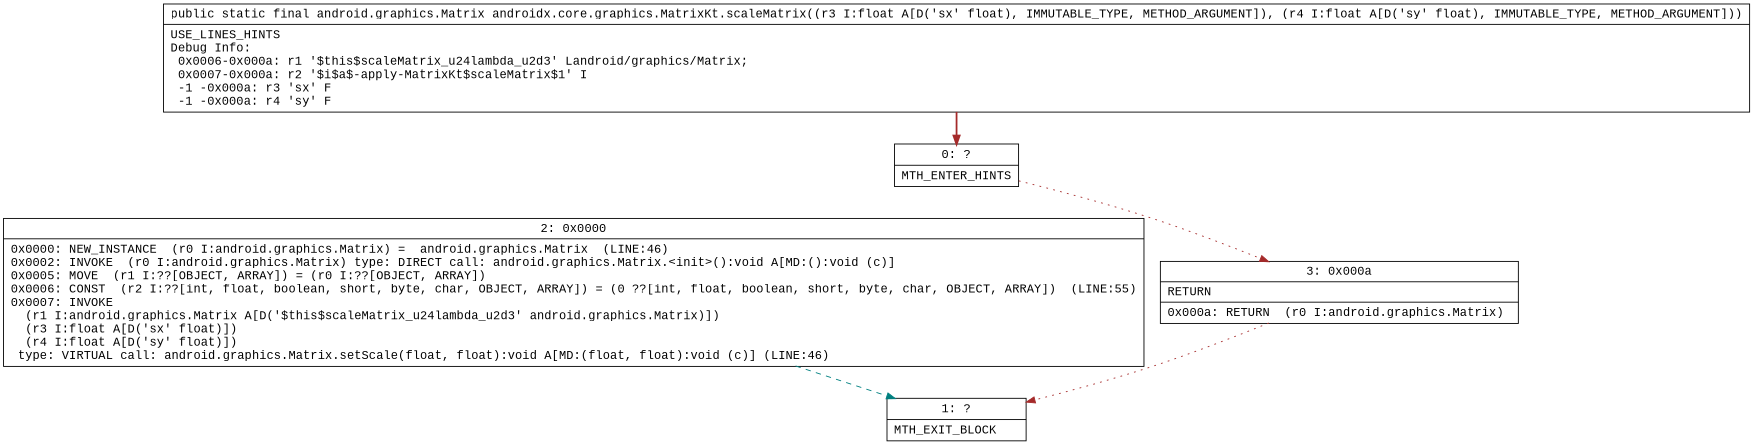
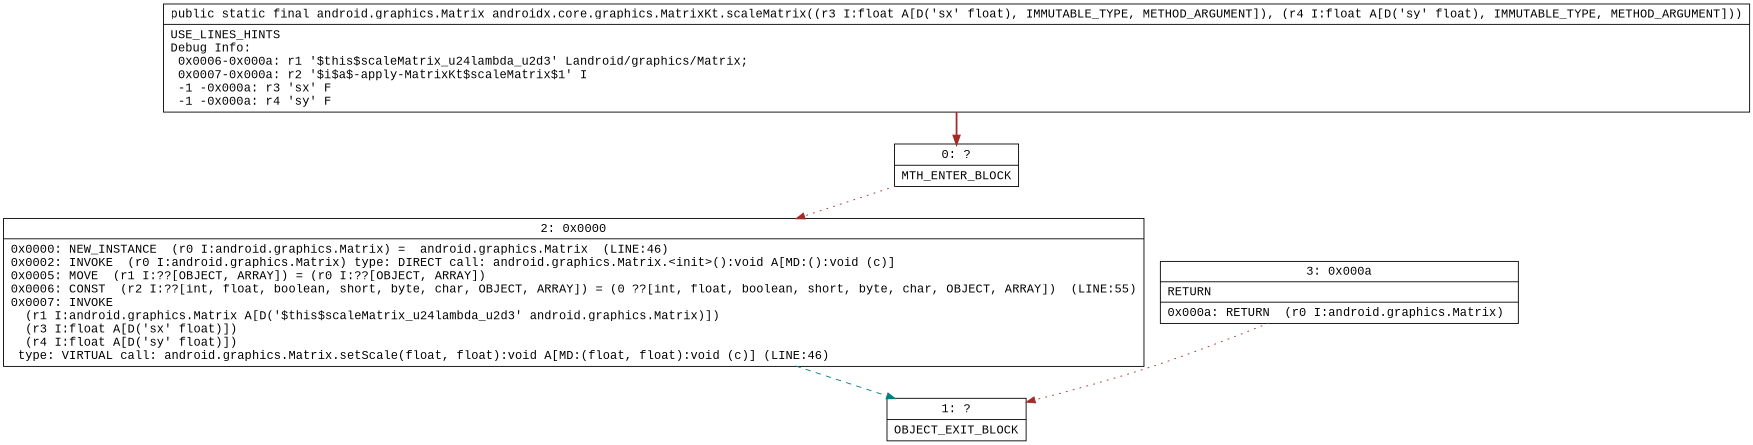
node "0: ?": text "MTH_ENTER_HINTS" -> "MTH_ENTER_BLOCK"
edge "0: ?" -> "3: 0x000a": now "0: ?" -> "2: 0x0000"
node "1: ?": text "MTH_EXIT_BLOCK" -> "OBJECT_EXIT_BLOCK"
